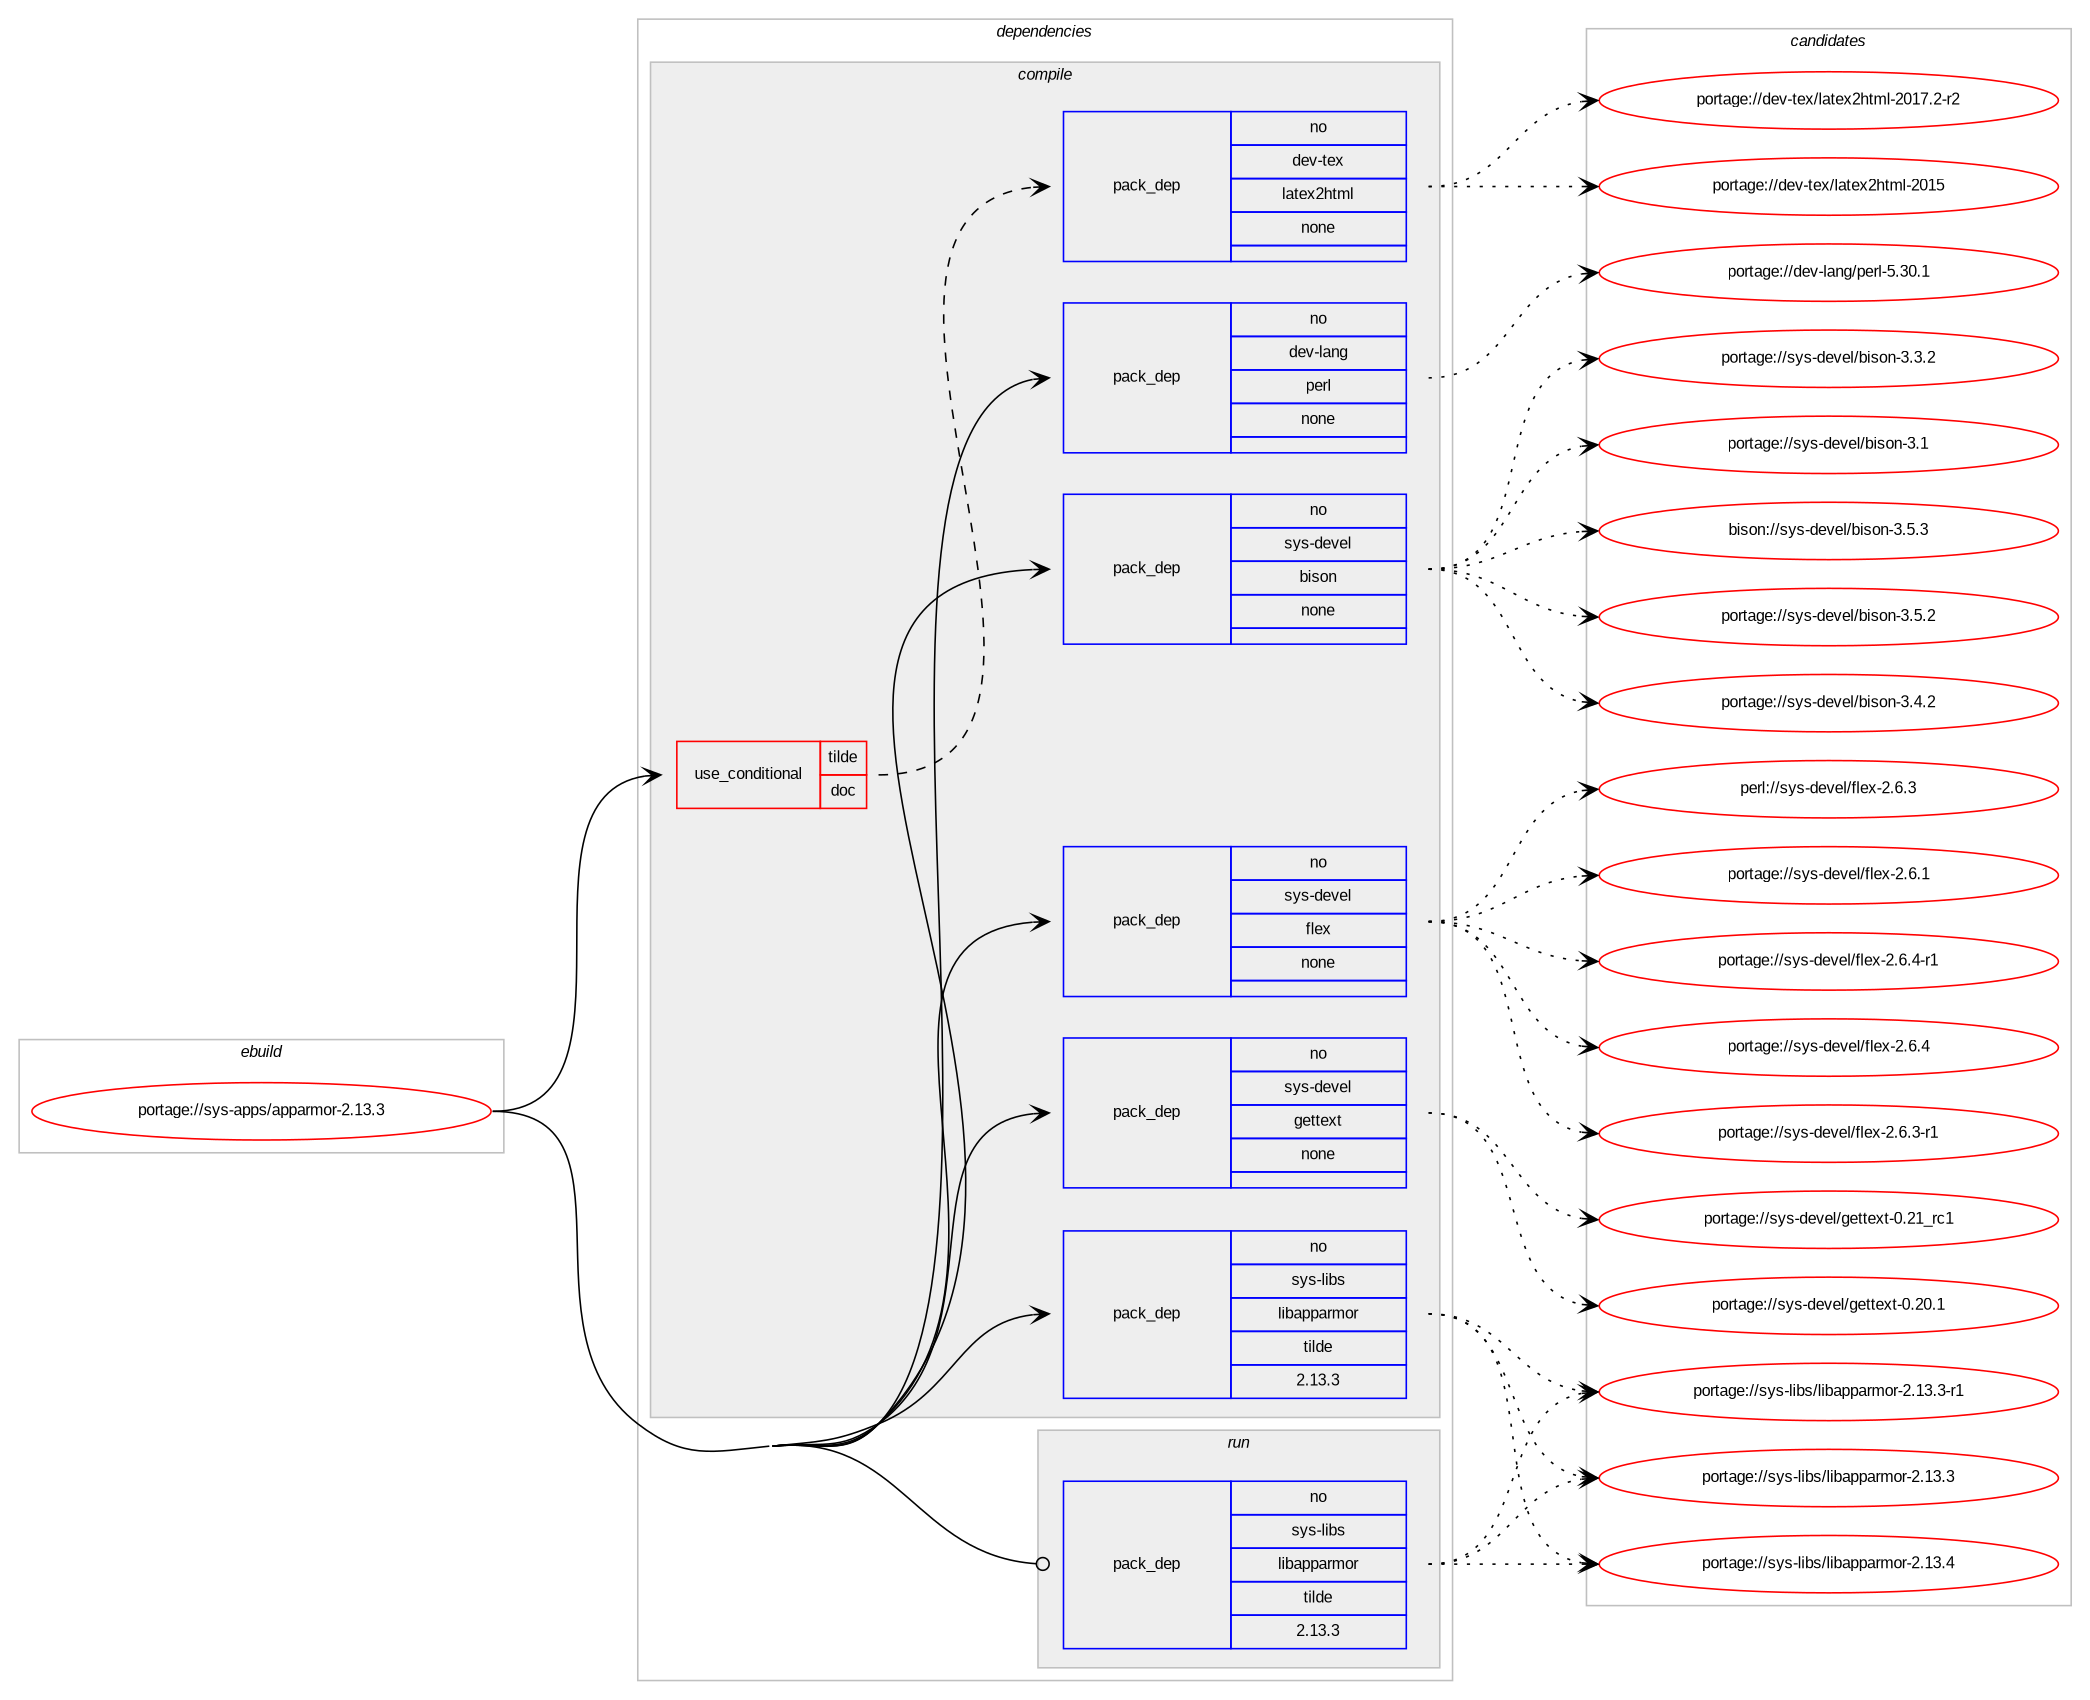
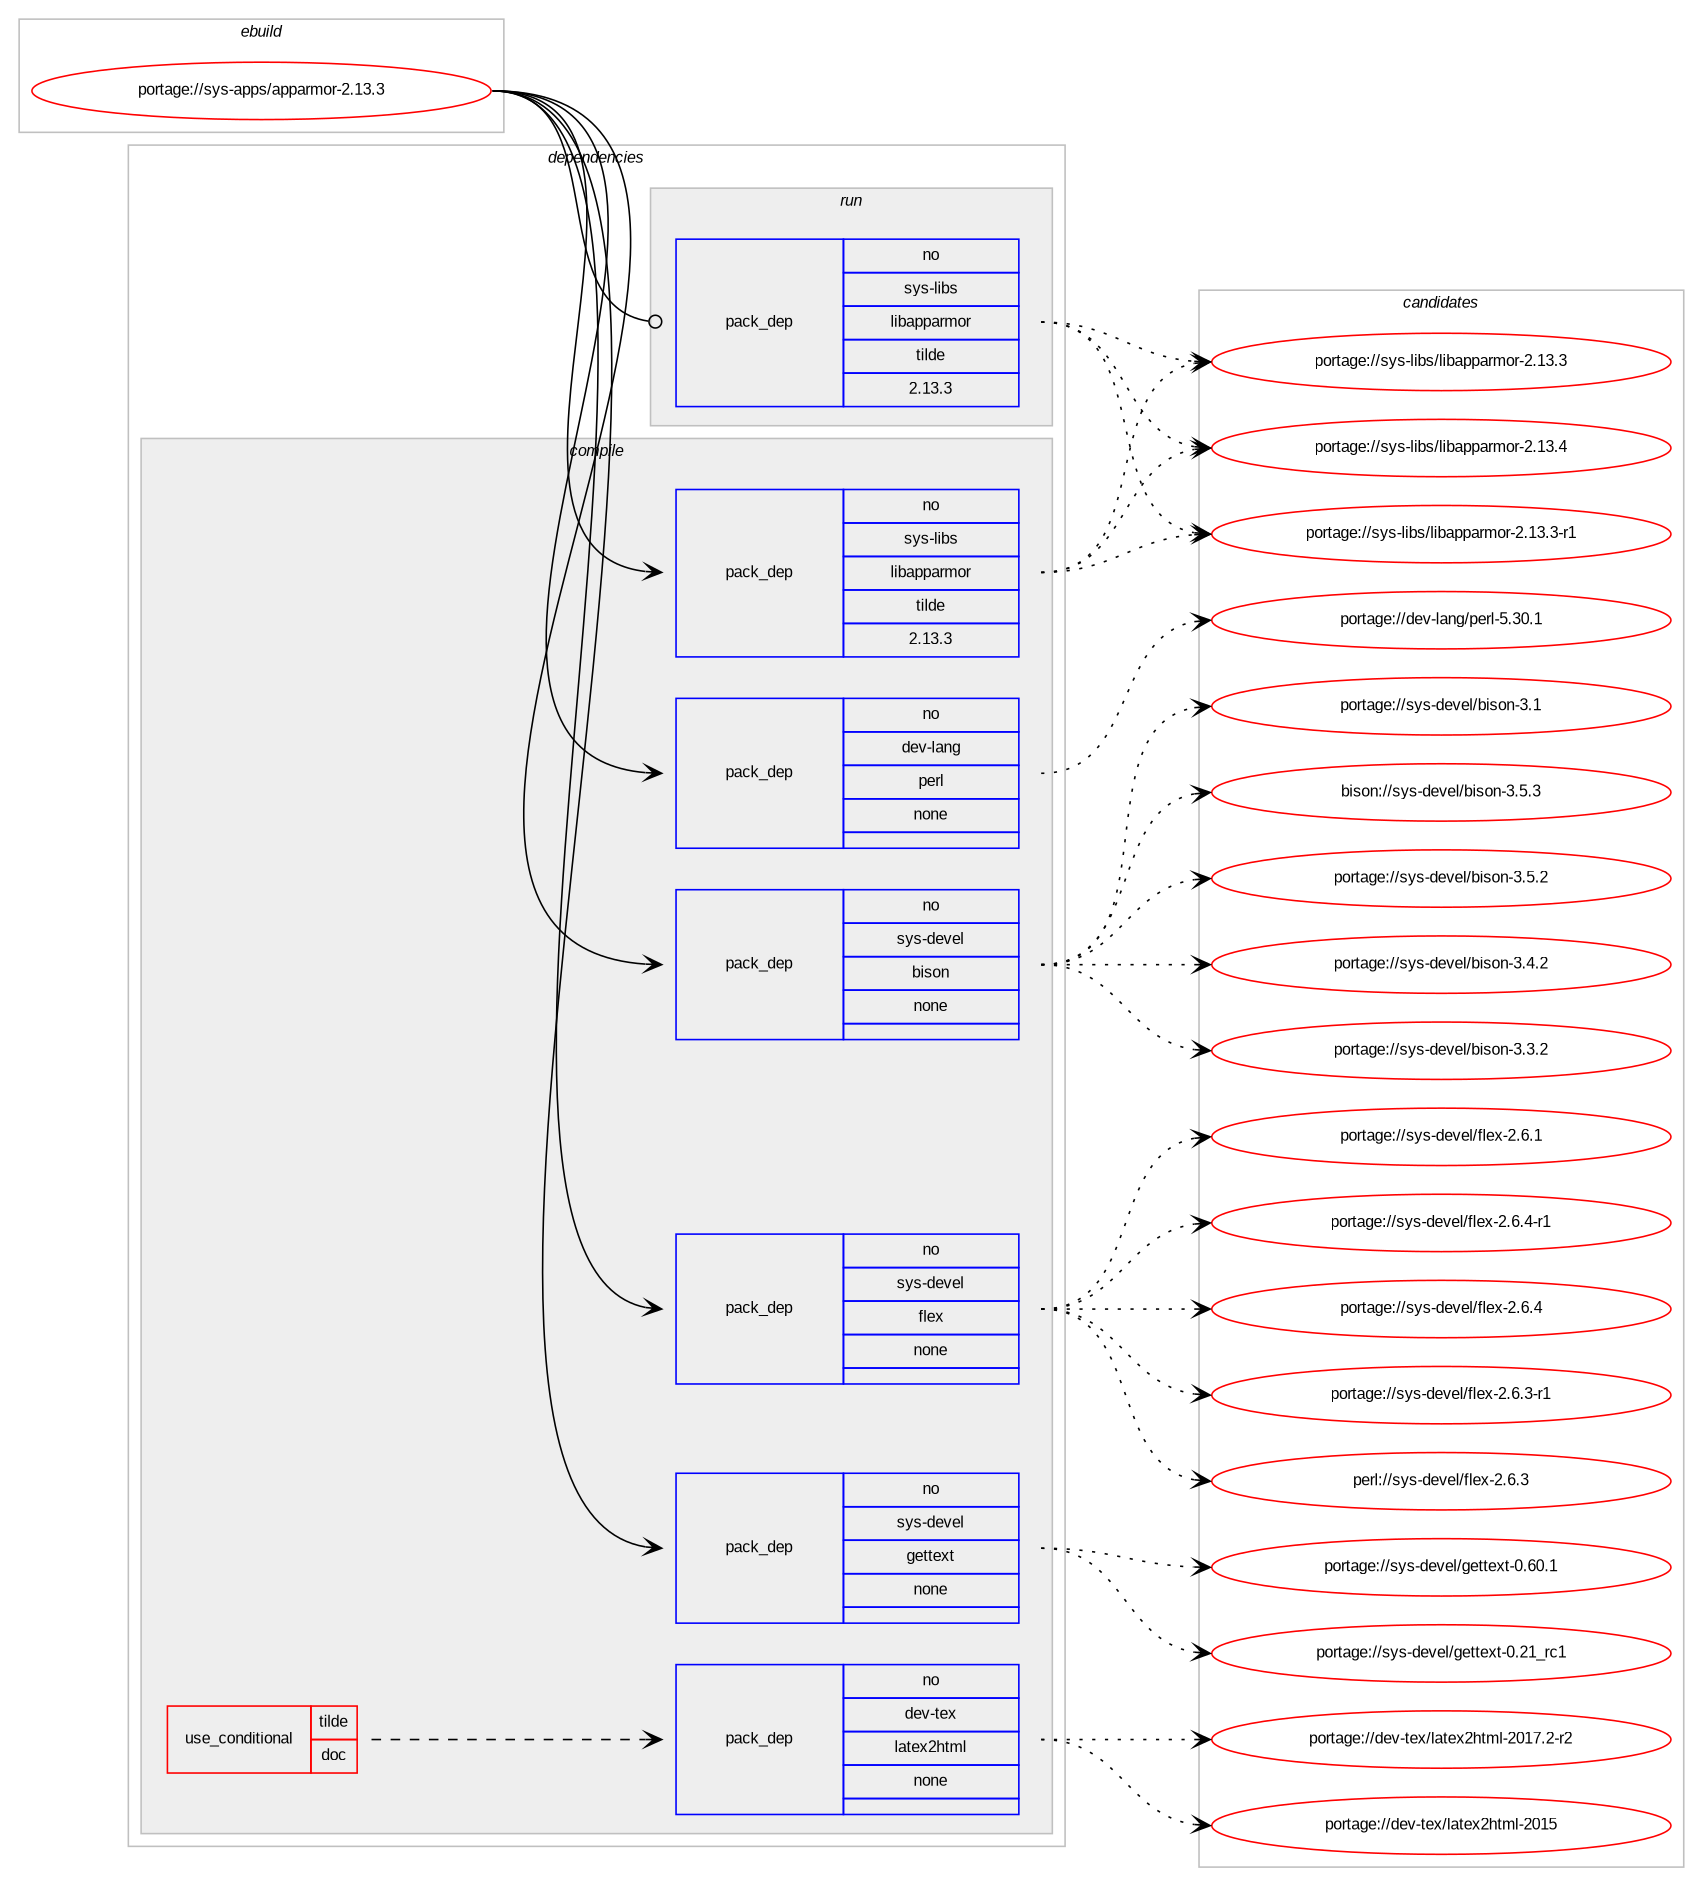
edge "portage://sys-apps/apparmor-2.13.3" -> "use_conditional": removed
node "portage://sys-devel/gettext-0.20.1": label "portage://sys-devel/gettext-0.20.1" -> "portage://sys-devel/gettext-0.60.1"
